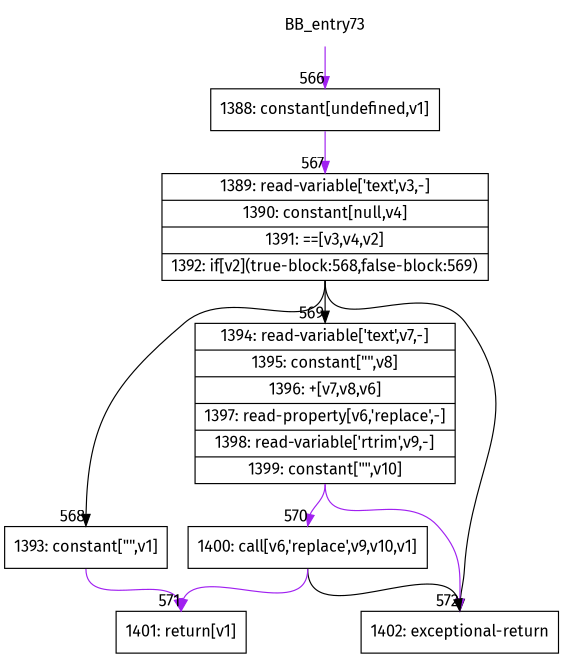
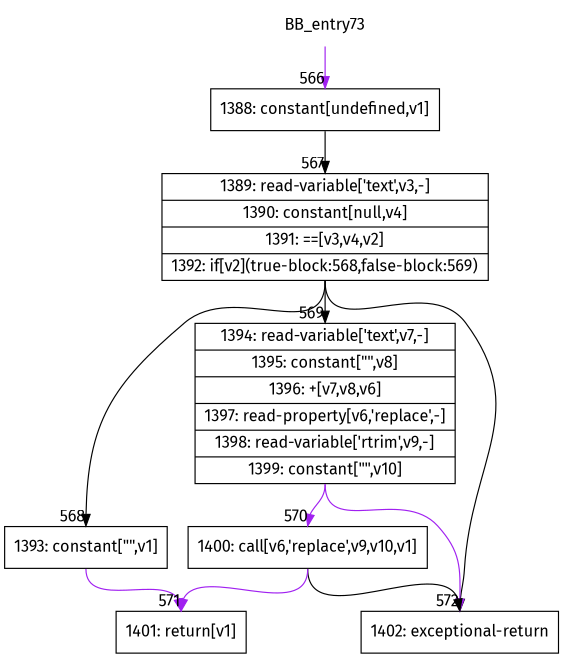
edge "1388: constant[undefined,v1]" -> "1389: read-variable['text',v3,-]": color purple -> black
